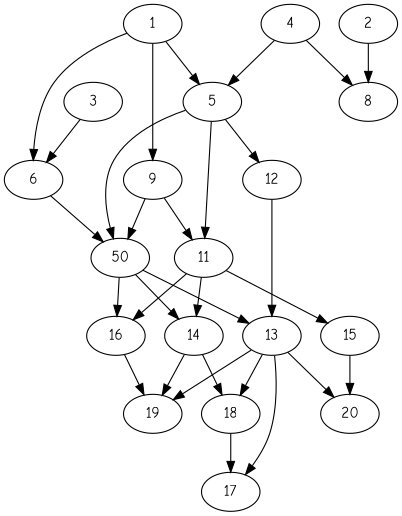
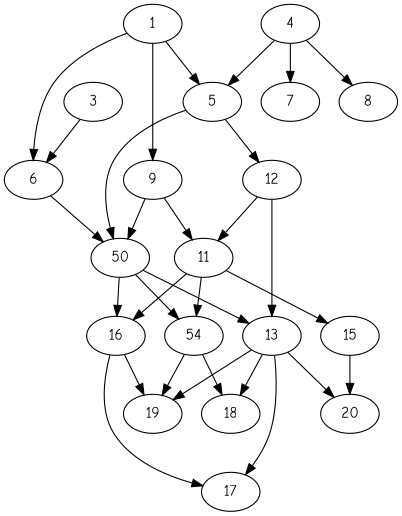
node "2": removed
node "7": added
edge "5" -> "11": now "12" -> "11"
node "14": label "14" -> "54"
edge "18" -> "17": now "16" -> "17"
